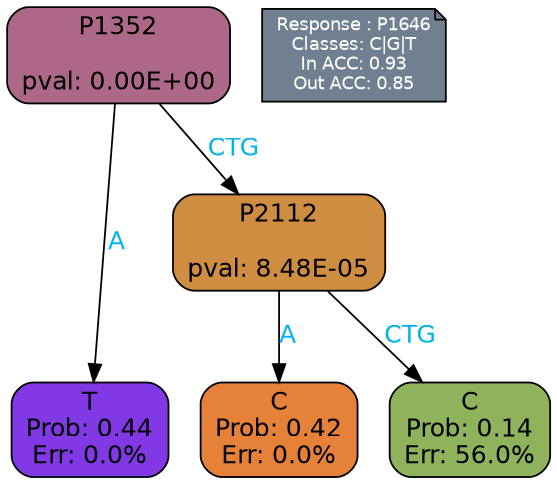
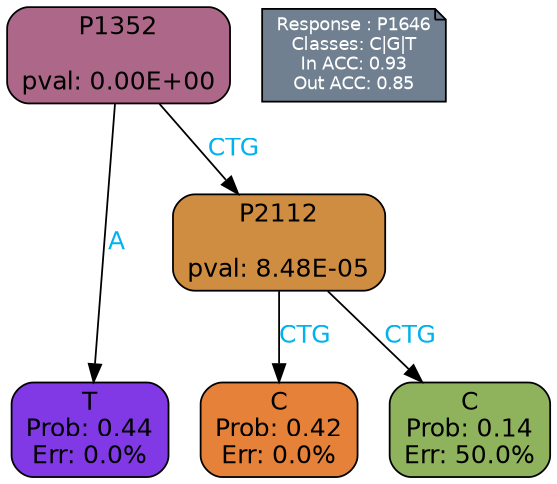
edge "P2112 pval: 8.48E-05" -> "C Prob: 0.42 Err: 0.0%": label "A" -> "CTG"
node "C Prob: 0.14 Err: 56.0%": label "C Prob: 0.14 Err: 56.0%" -> "C Prob: 0.14 Err: 50.0%"
